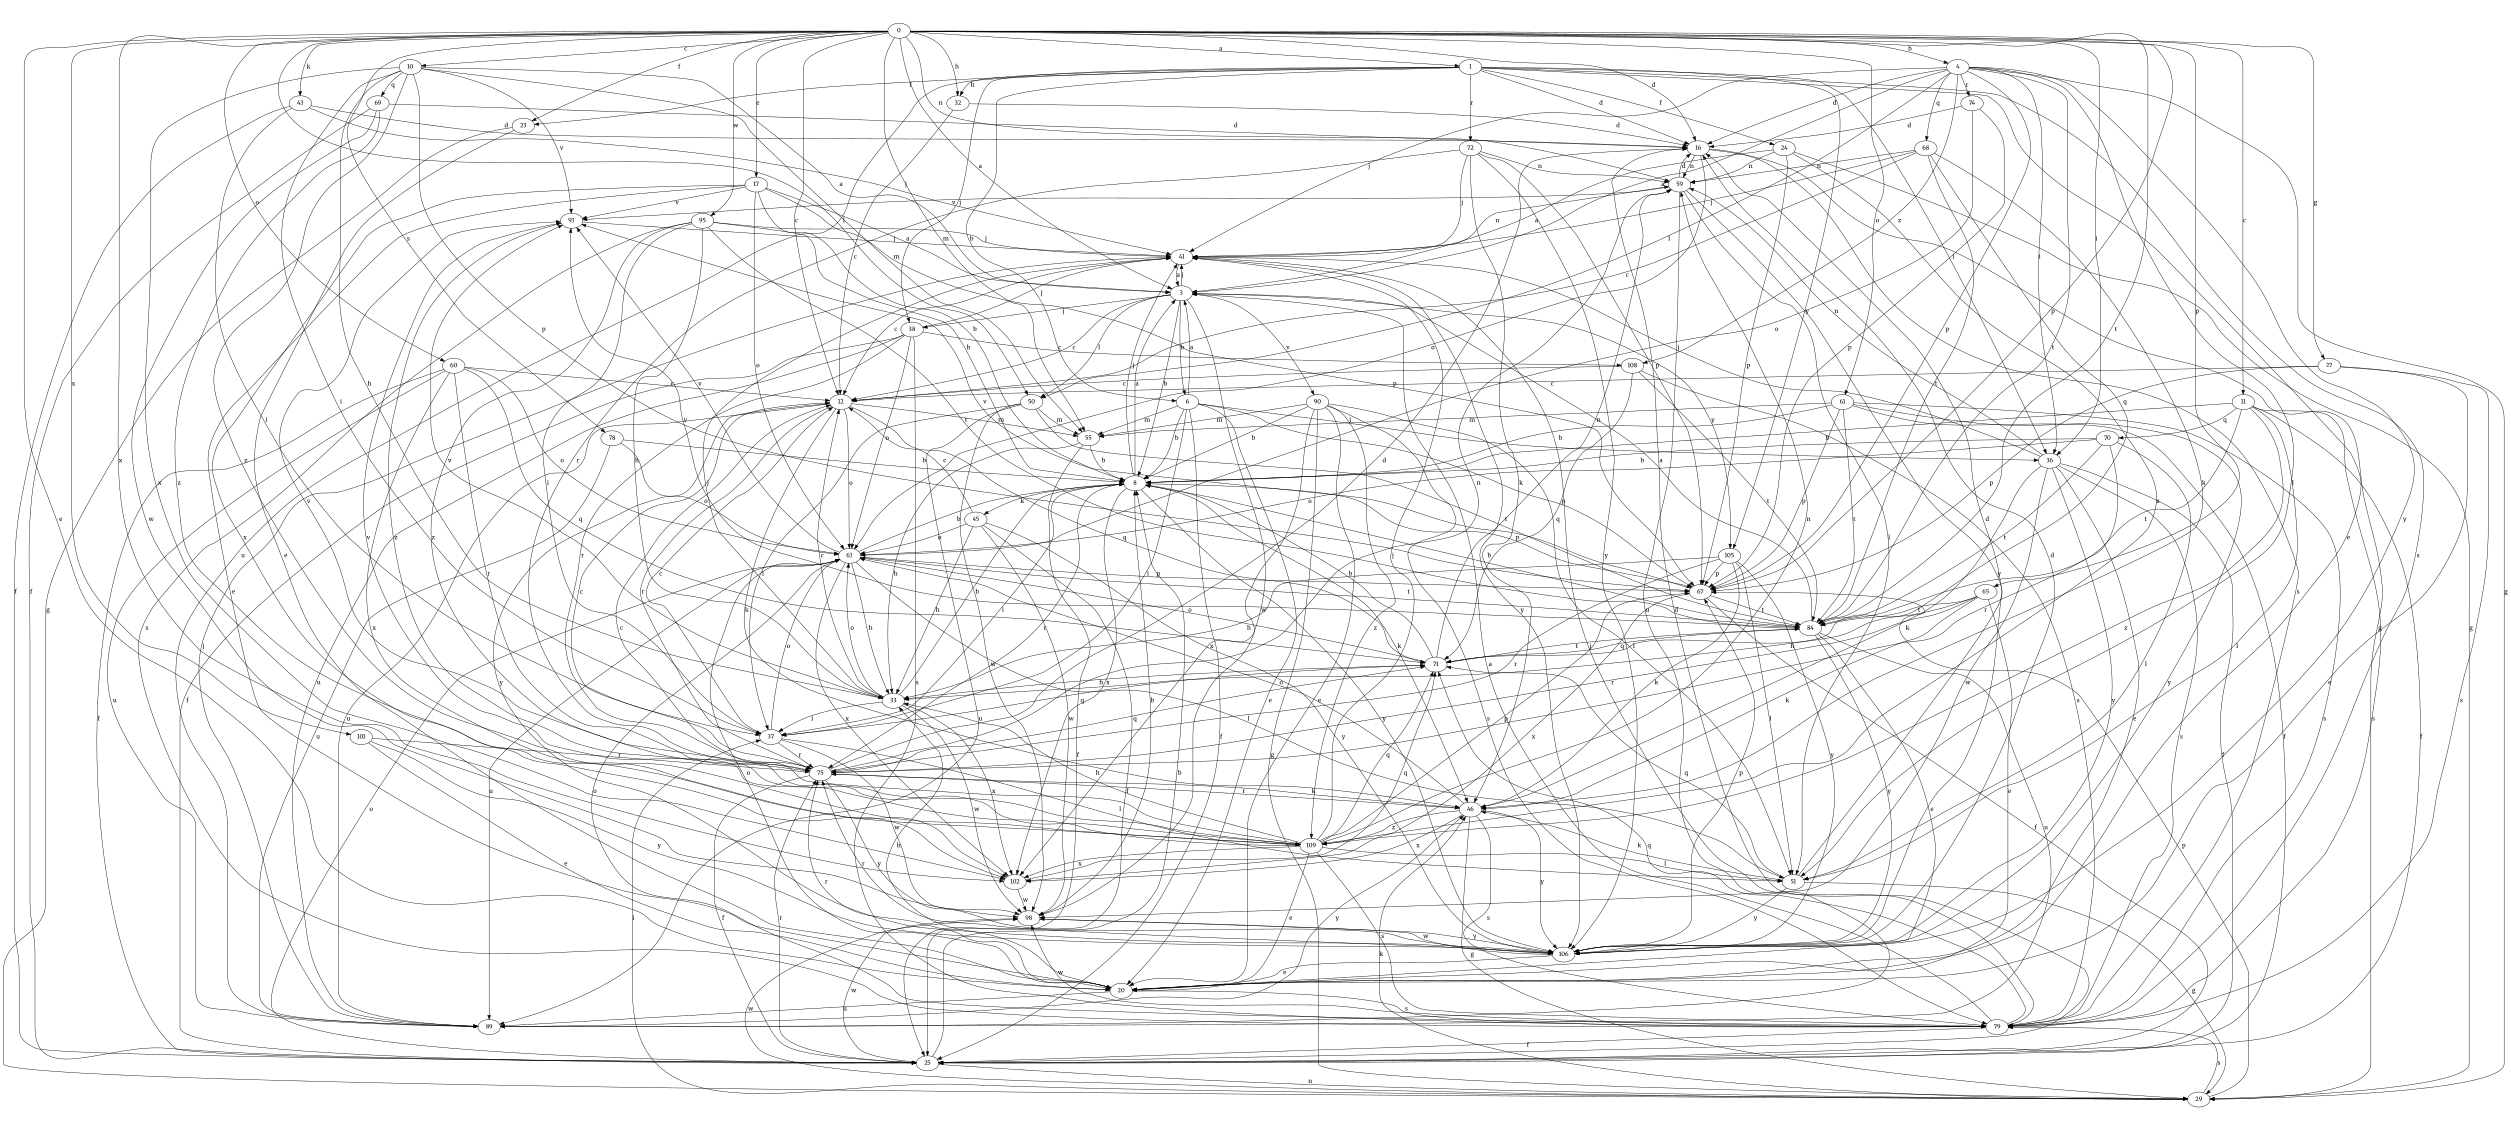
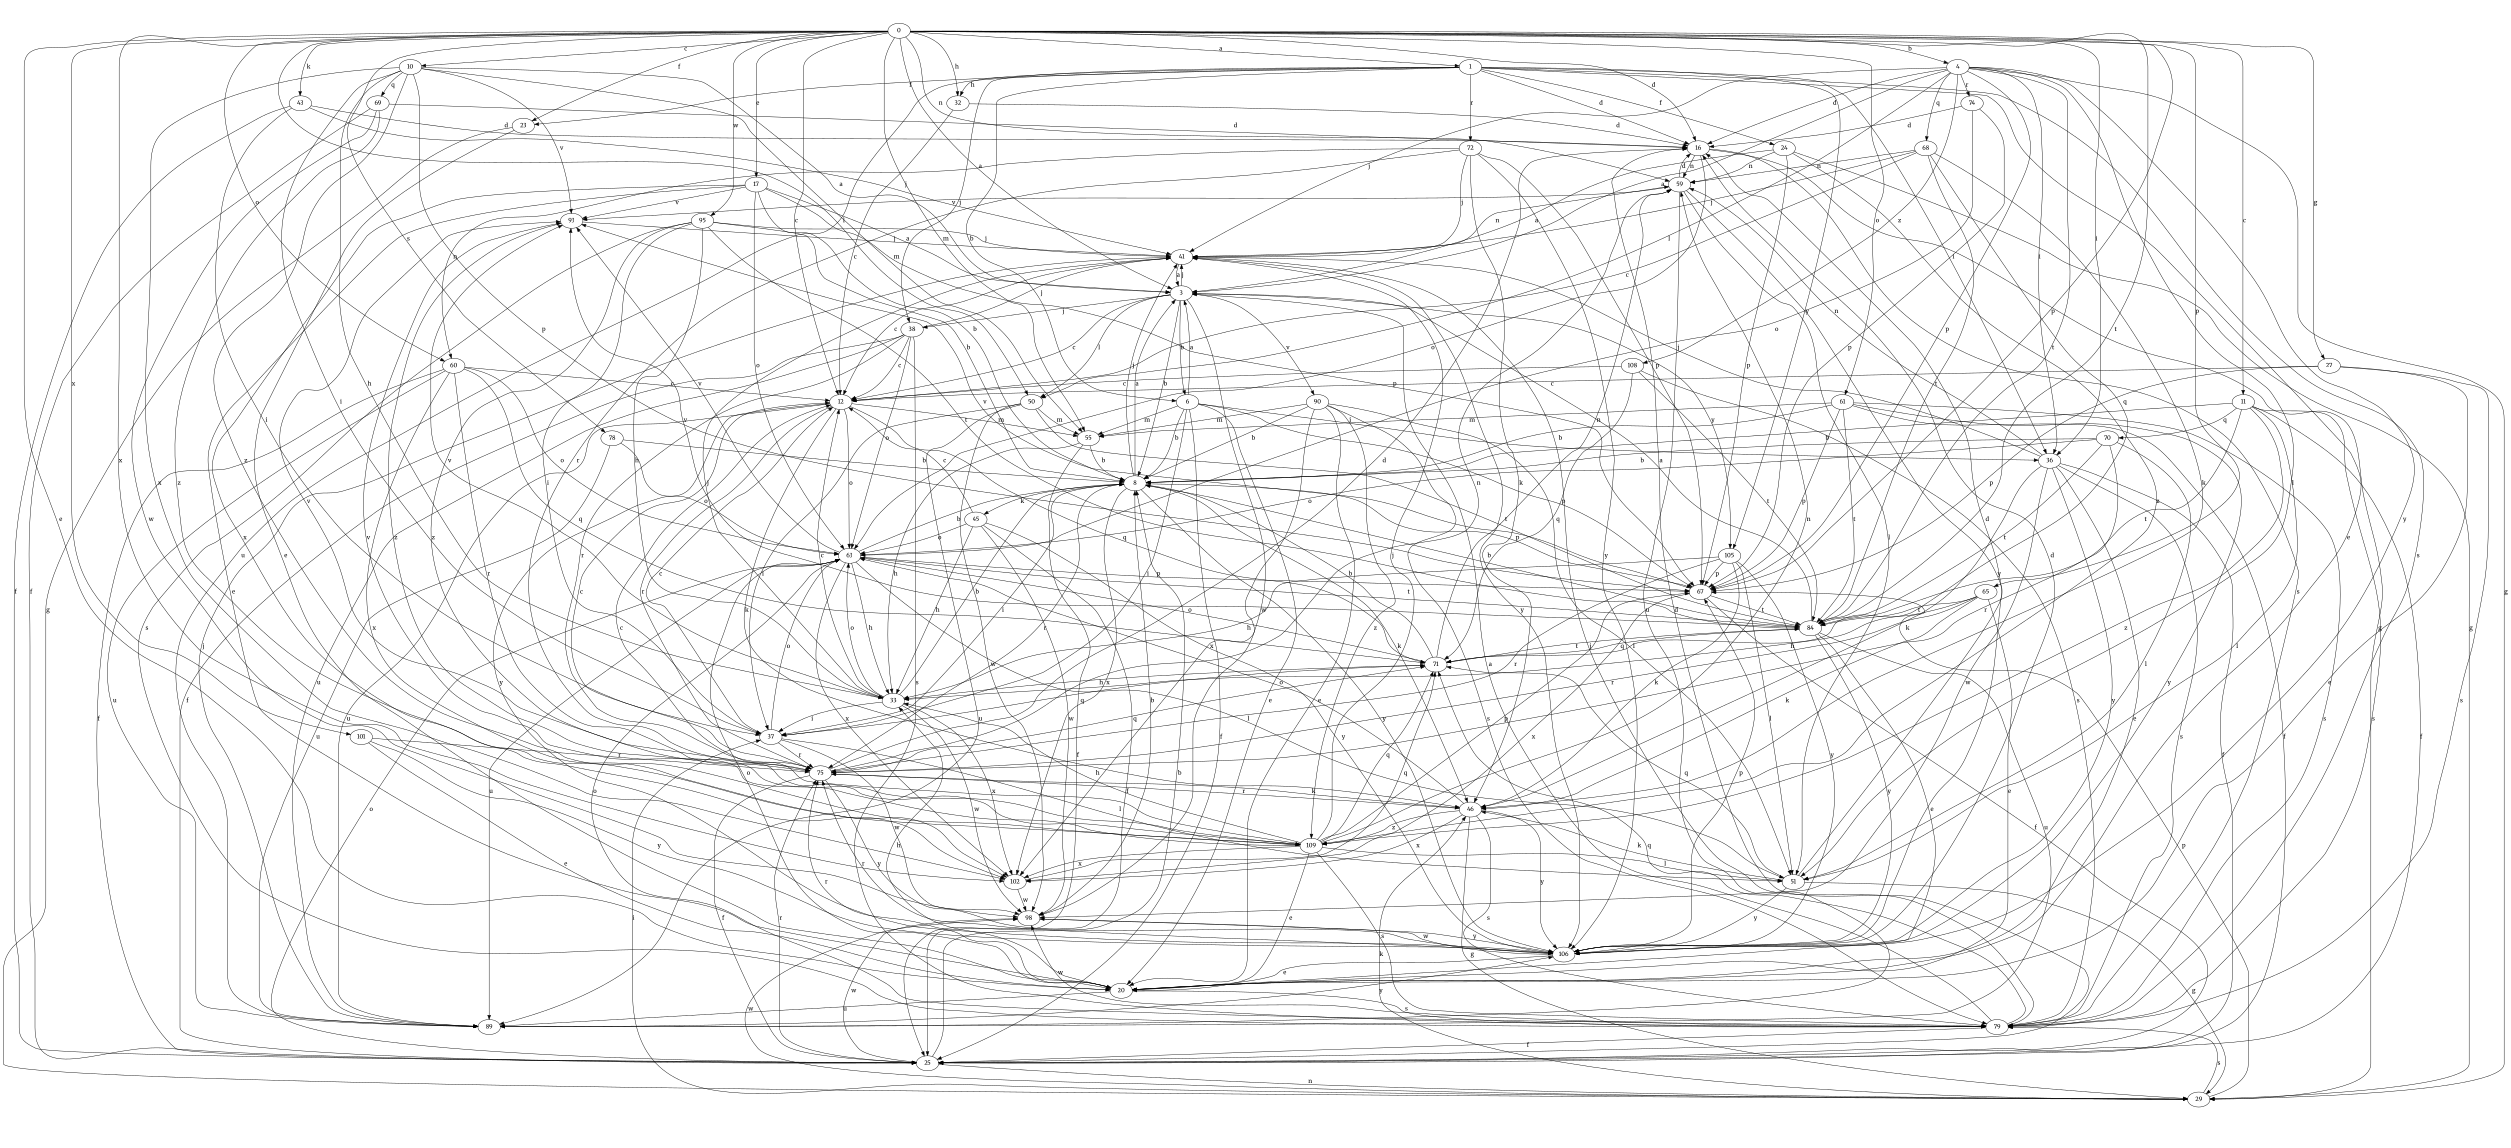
edge "72" -> "59": now "72" -> "60"
edge "38" -> "108": now "38" -> "12"
edge "89" -> "46": now "89" -> "106"
edge "90" -> "29": removed, label "g"
